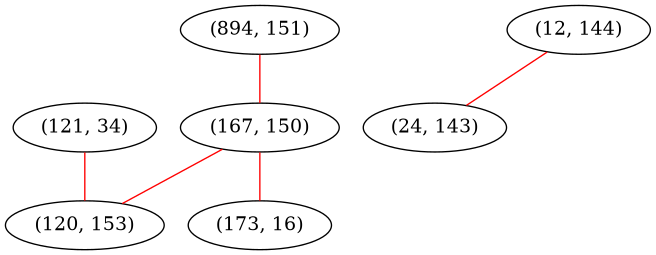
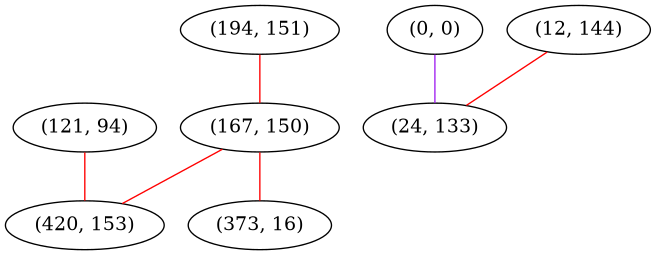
node "(894, 151)": label "(894, 151)" -> "(194, 151)"
node "(0, 0)": added
node "(121, 34)": label "(121, 34)" -> "(121, 94)"
node "(24, 143)": label "(24, 143)" -> "(24, 133)"
node "(120, 153)": label "(120, 153)" -> "(420, 153)"
node "(173, 16)": label "(173, 16)" -> "(373, 16)"
